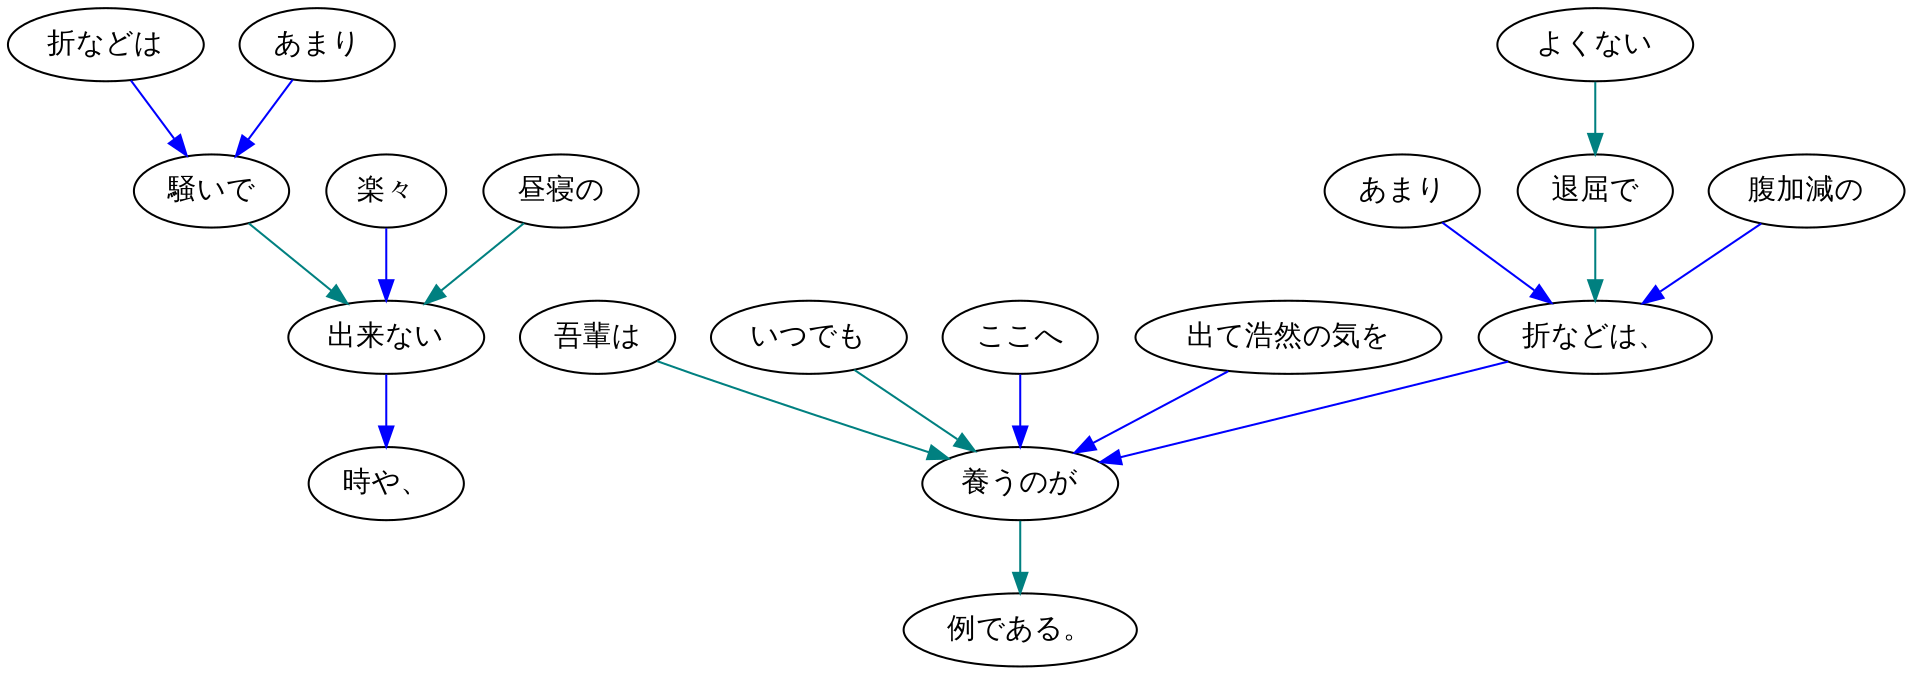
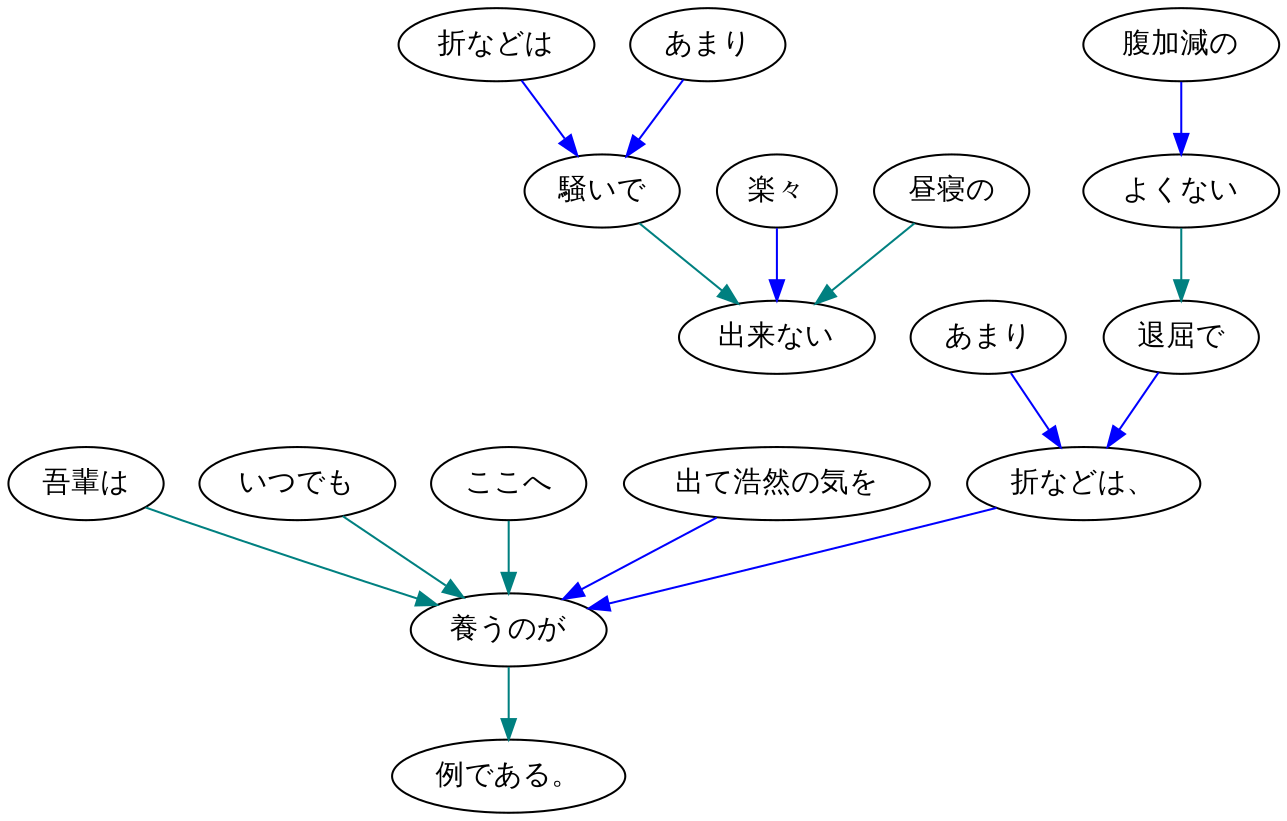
edge "退屈で" -> "折などは、": color teal -> blue
edge "腹加減の" -> "折などは、": now "腹加減の" -> "よくない"
edge "ここへ" -> "養うのが": color blue -> teal
node "時や、": removed
